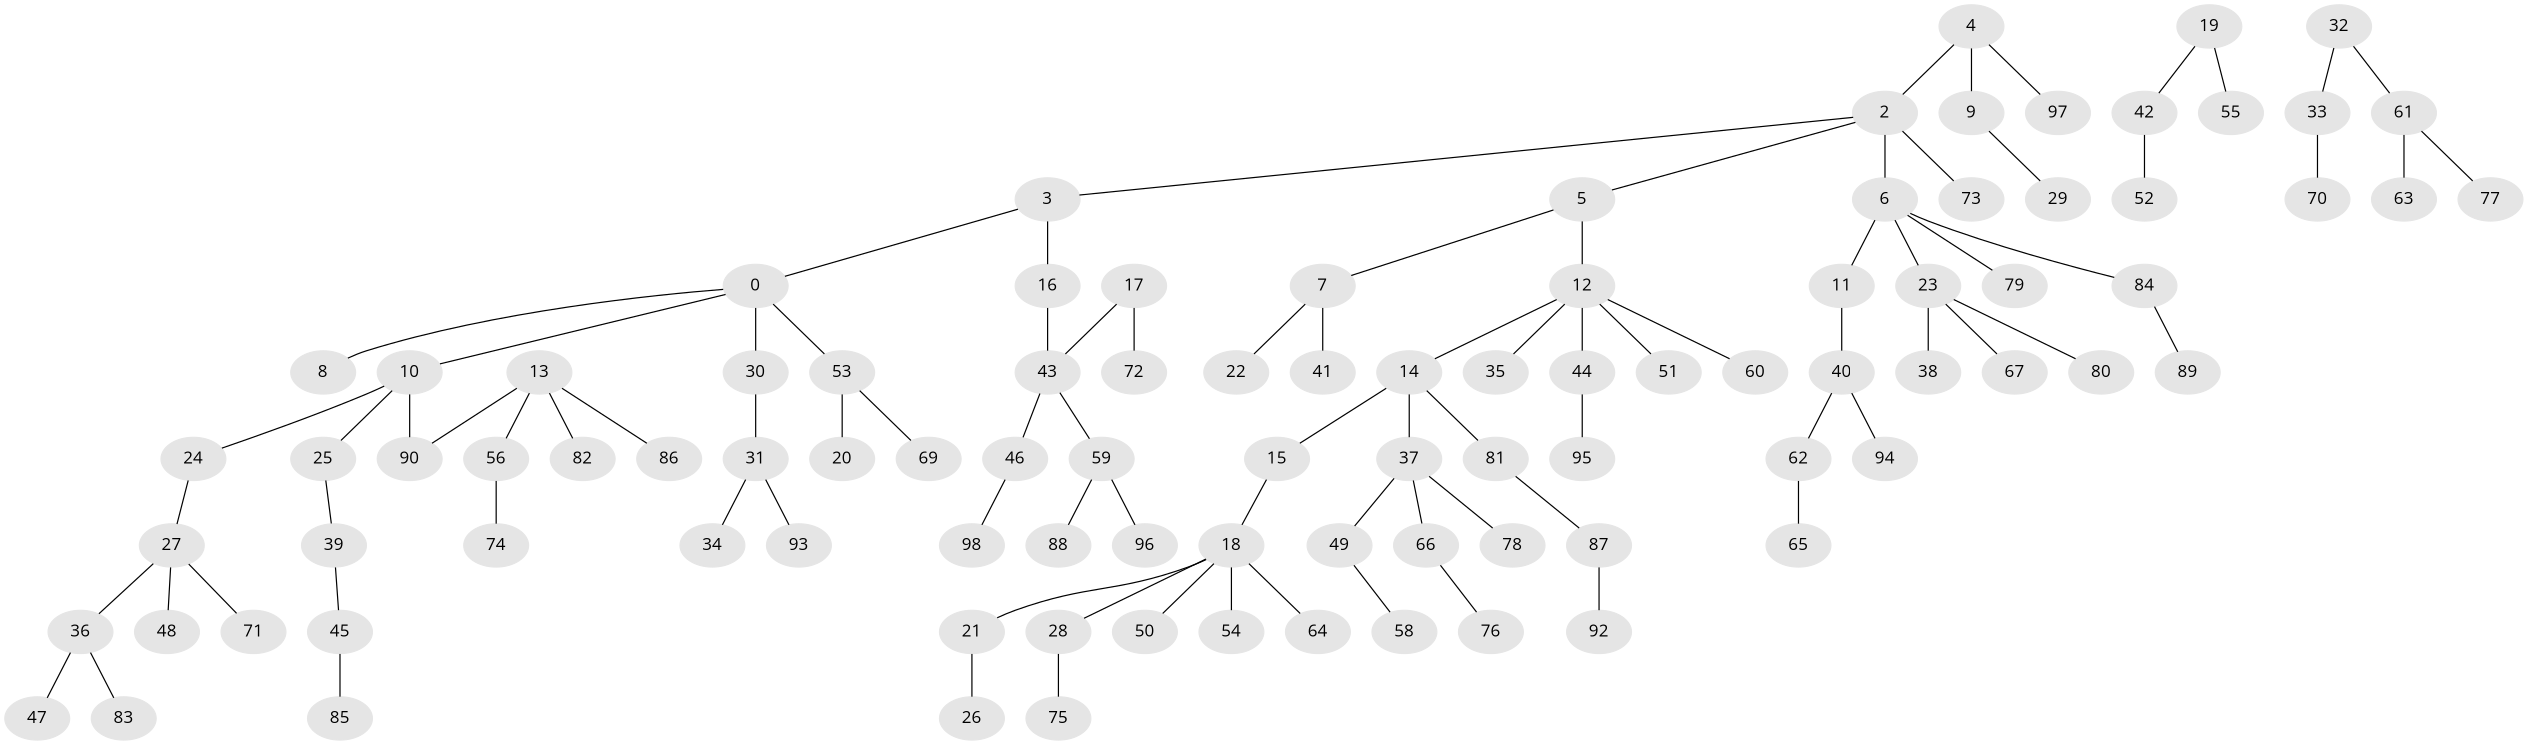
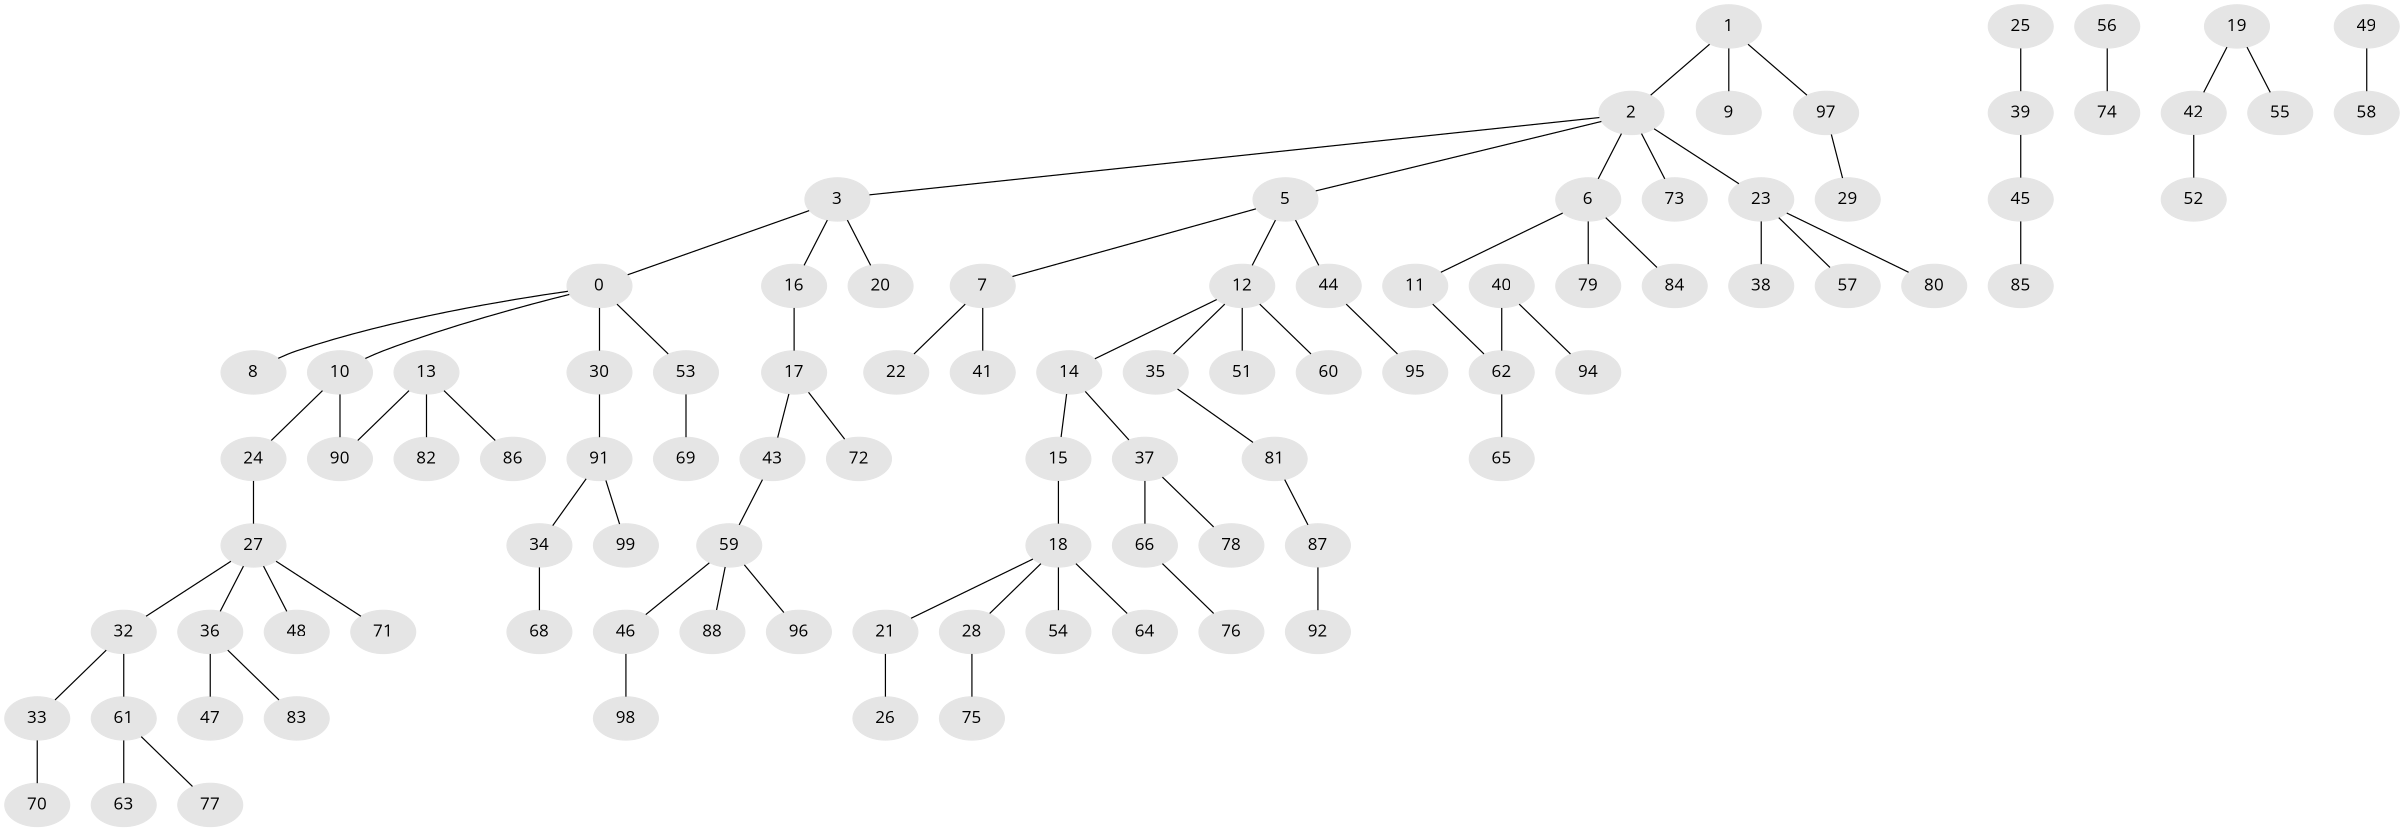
node "4": label "4" -> "1"
edge "9" -- "29": now "97" -- "29"
edge "6" -- "23": now "2" -- "23"
edge "16" -- "43": now "16" -- "17"
edge "12" -- "44": now "5" -- "44"
edge "11" -- "40": now "11" -- "62"
node "67": label "67" -> "57"
node "89": removed
edge "43" -- "46": now "59" -- "46"
edge "10" -- "25": removed
edge "13" -- "56": removed
edge "53" -- "20": now "3" -- "20"
edge "14" -- "81": now "35" -- "81"
node "31": label "31" -> "91"
edge "37" -- "49": removed
node "93": label "93" -> "99"
edge "27" -- "32": added
node "68": added
node "50": removed
